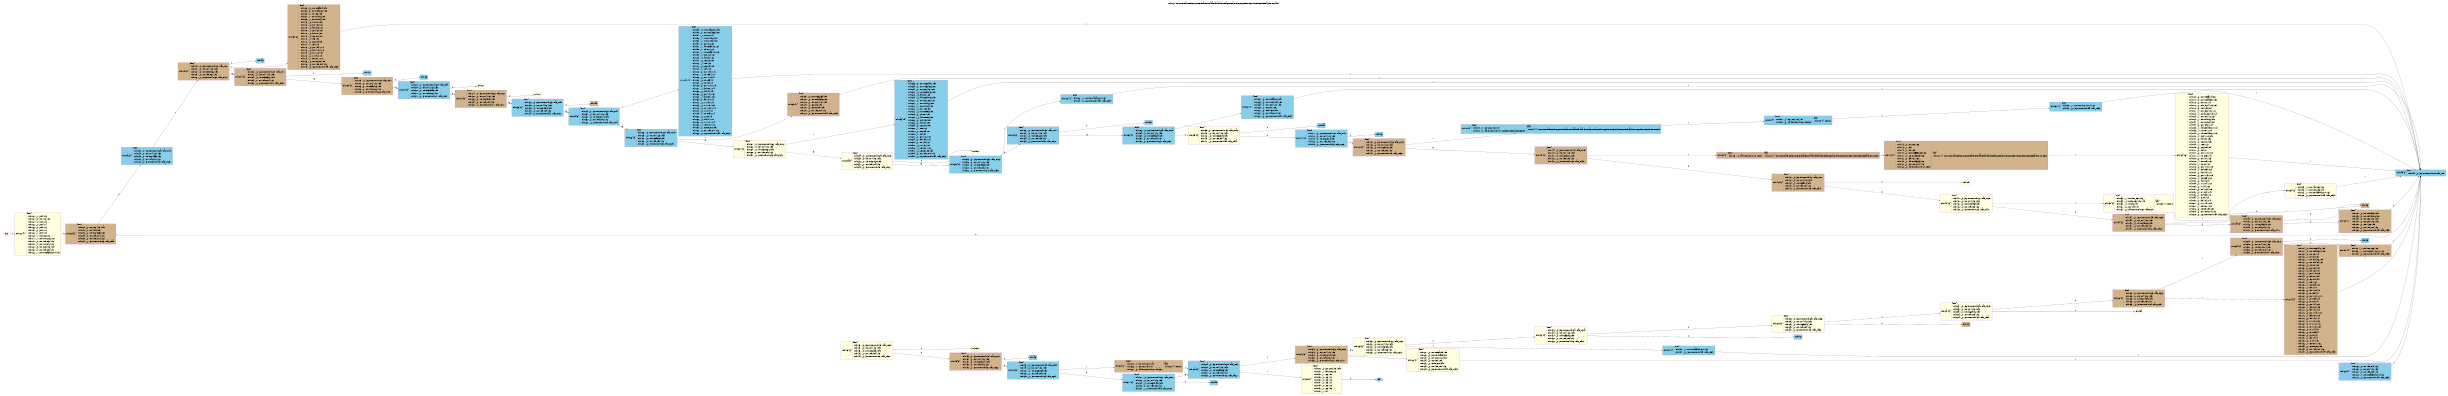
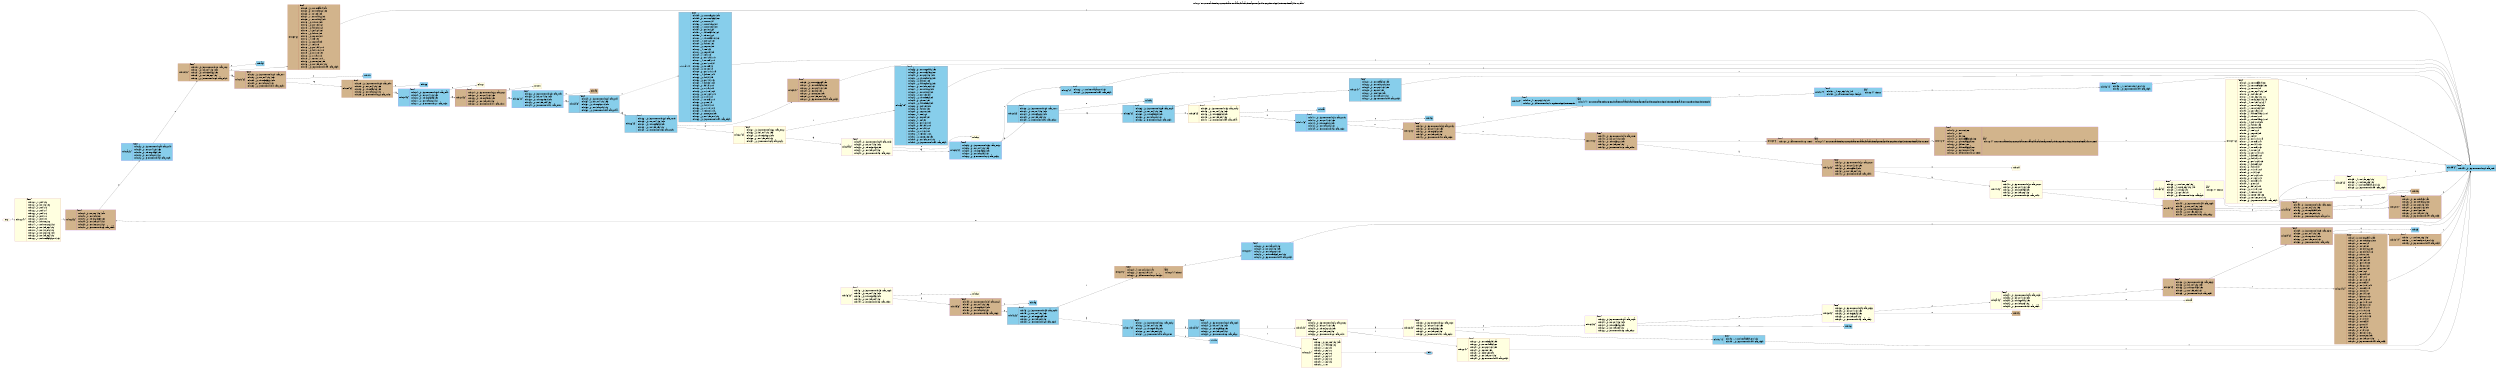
node "0x401543 [25]": fillcolor tan -> lightyellow
edge "0x40162f [13]" -> "0x40152a [25]": now "0x40162f [13]" -> "0x40163c [21]"
